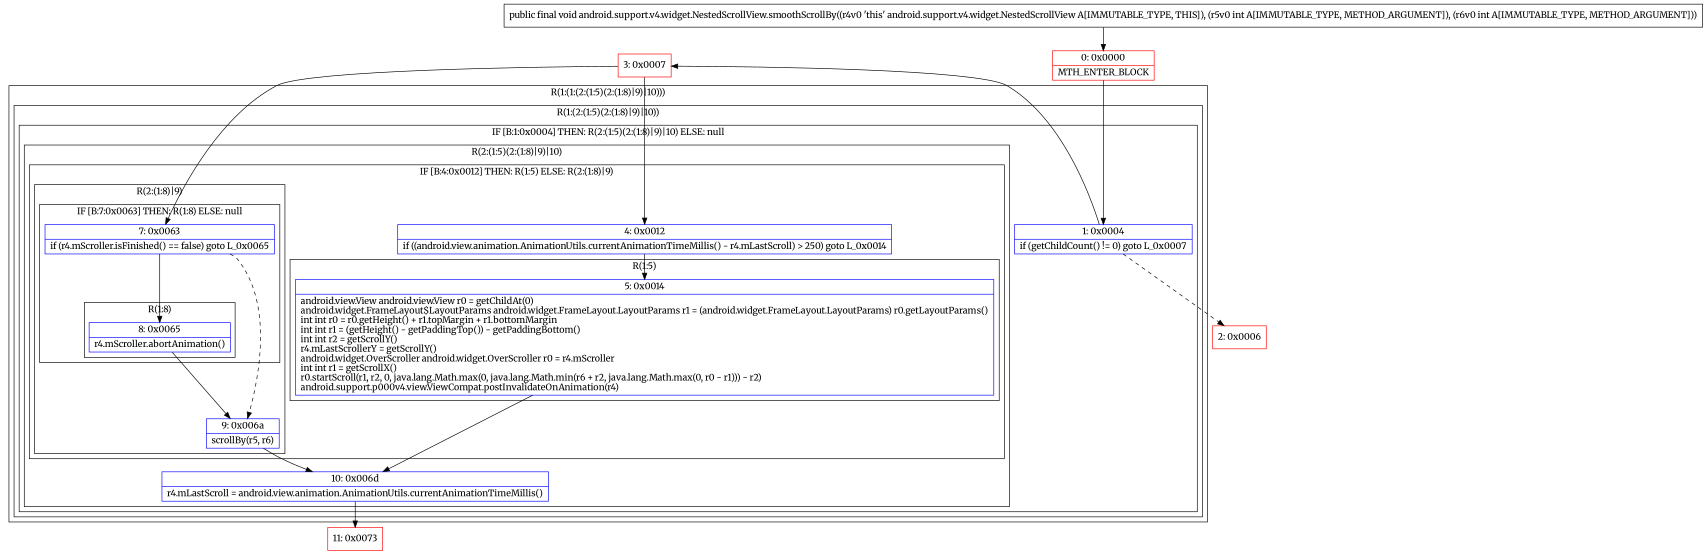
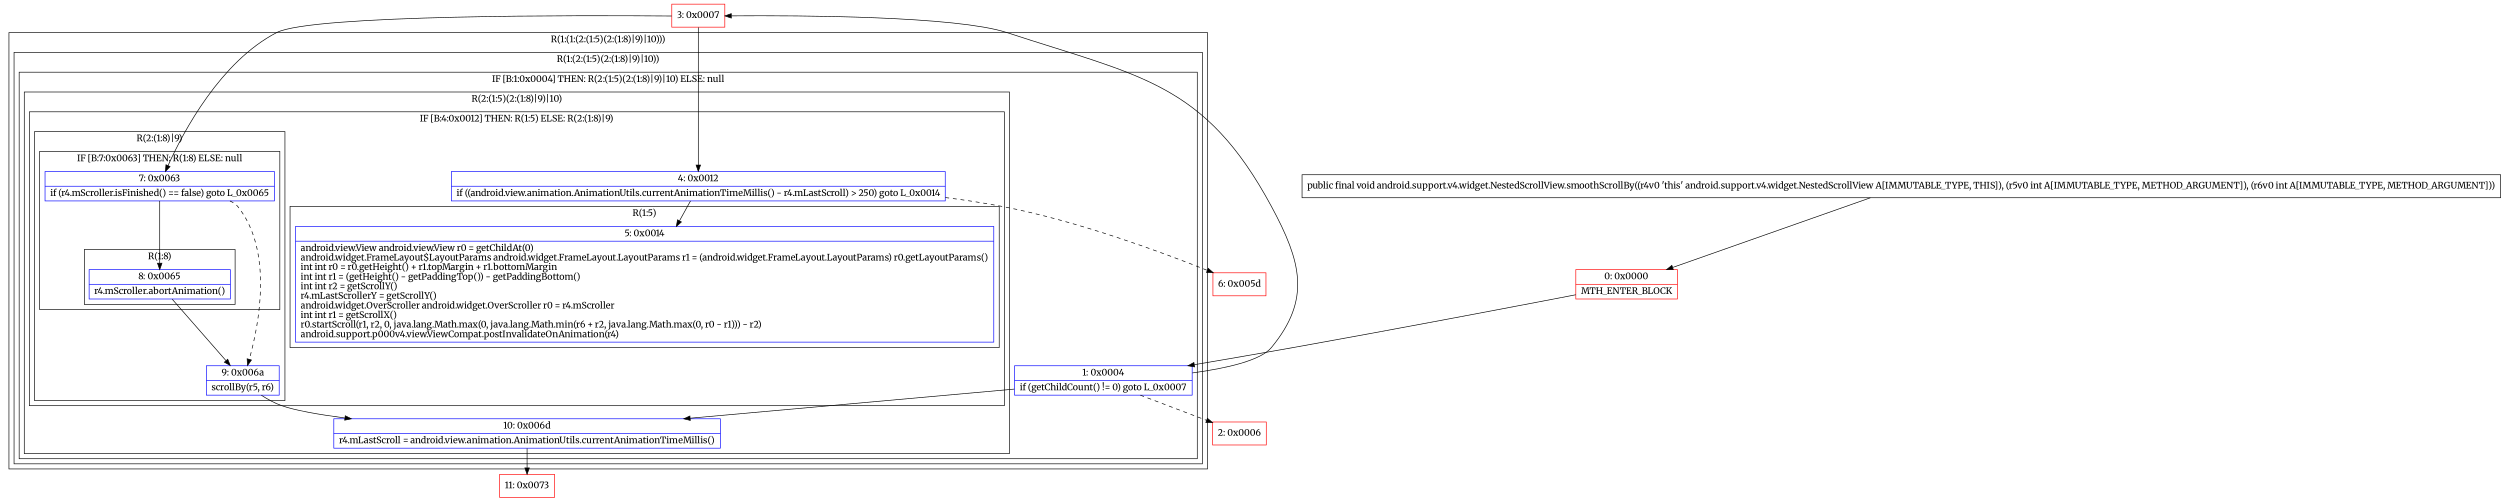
node "6: 0x005d": added
edge "5: 0x0014" -> "10: 0x006d": now "1: 0x0004" -> "10: 0x006d"
